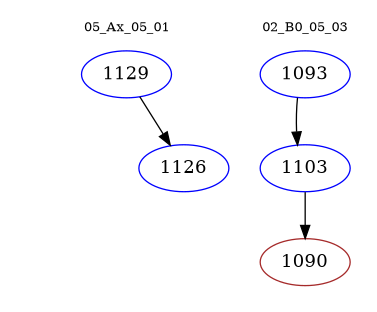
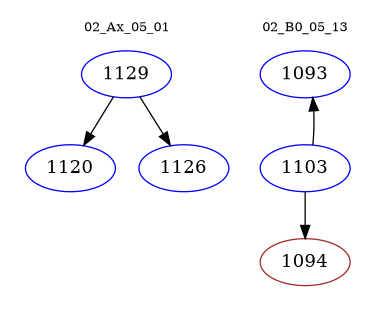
cluster "05_Ax_05_01": label "05_Ax_05_01" -> "02_Ax_05_01"
cluster "02_B0_05_03": label "02_B0_05_03" -> "02_B0_05_13"
edge "1093" -> "1103": reversed
node "1120": added
node "1090": label "1090" -> "1094"
